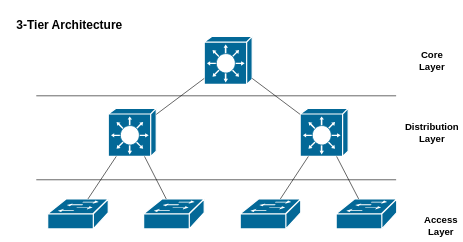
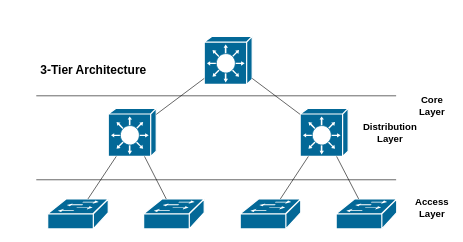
node "3-Tier Architecture": moved (69, 24) -> (93, 69)
node "Core Layer": moved (432, 60) -> (432, 105)
node "Distribution Layer": moved (432, 132) -> (390, 132)
node "Access Layer": moved (441, 226) -> (432, 208)
